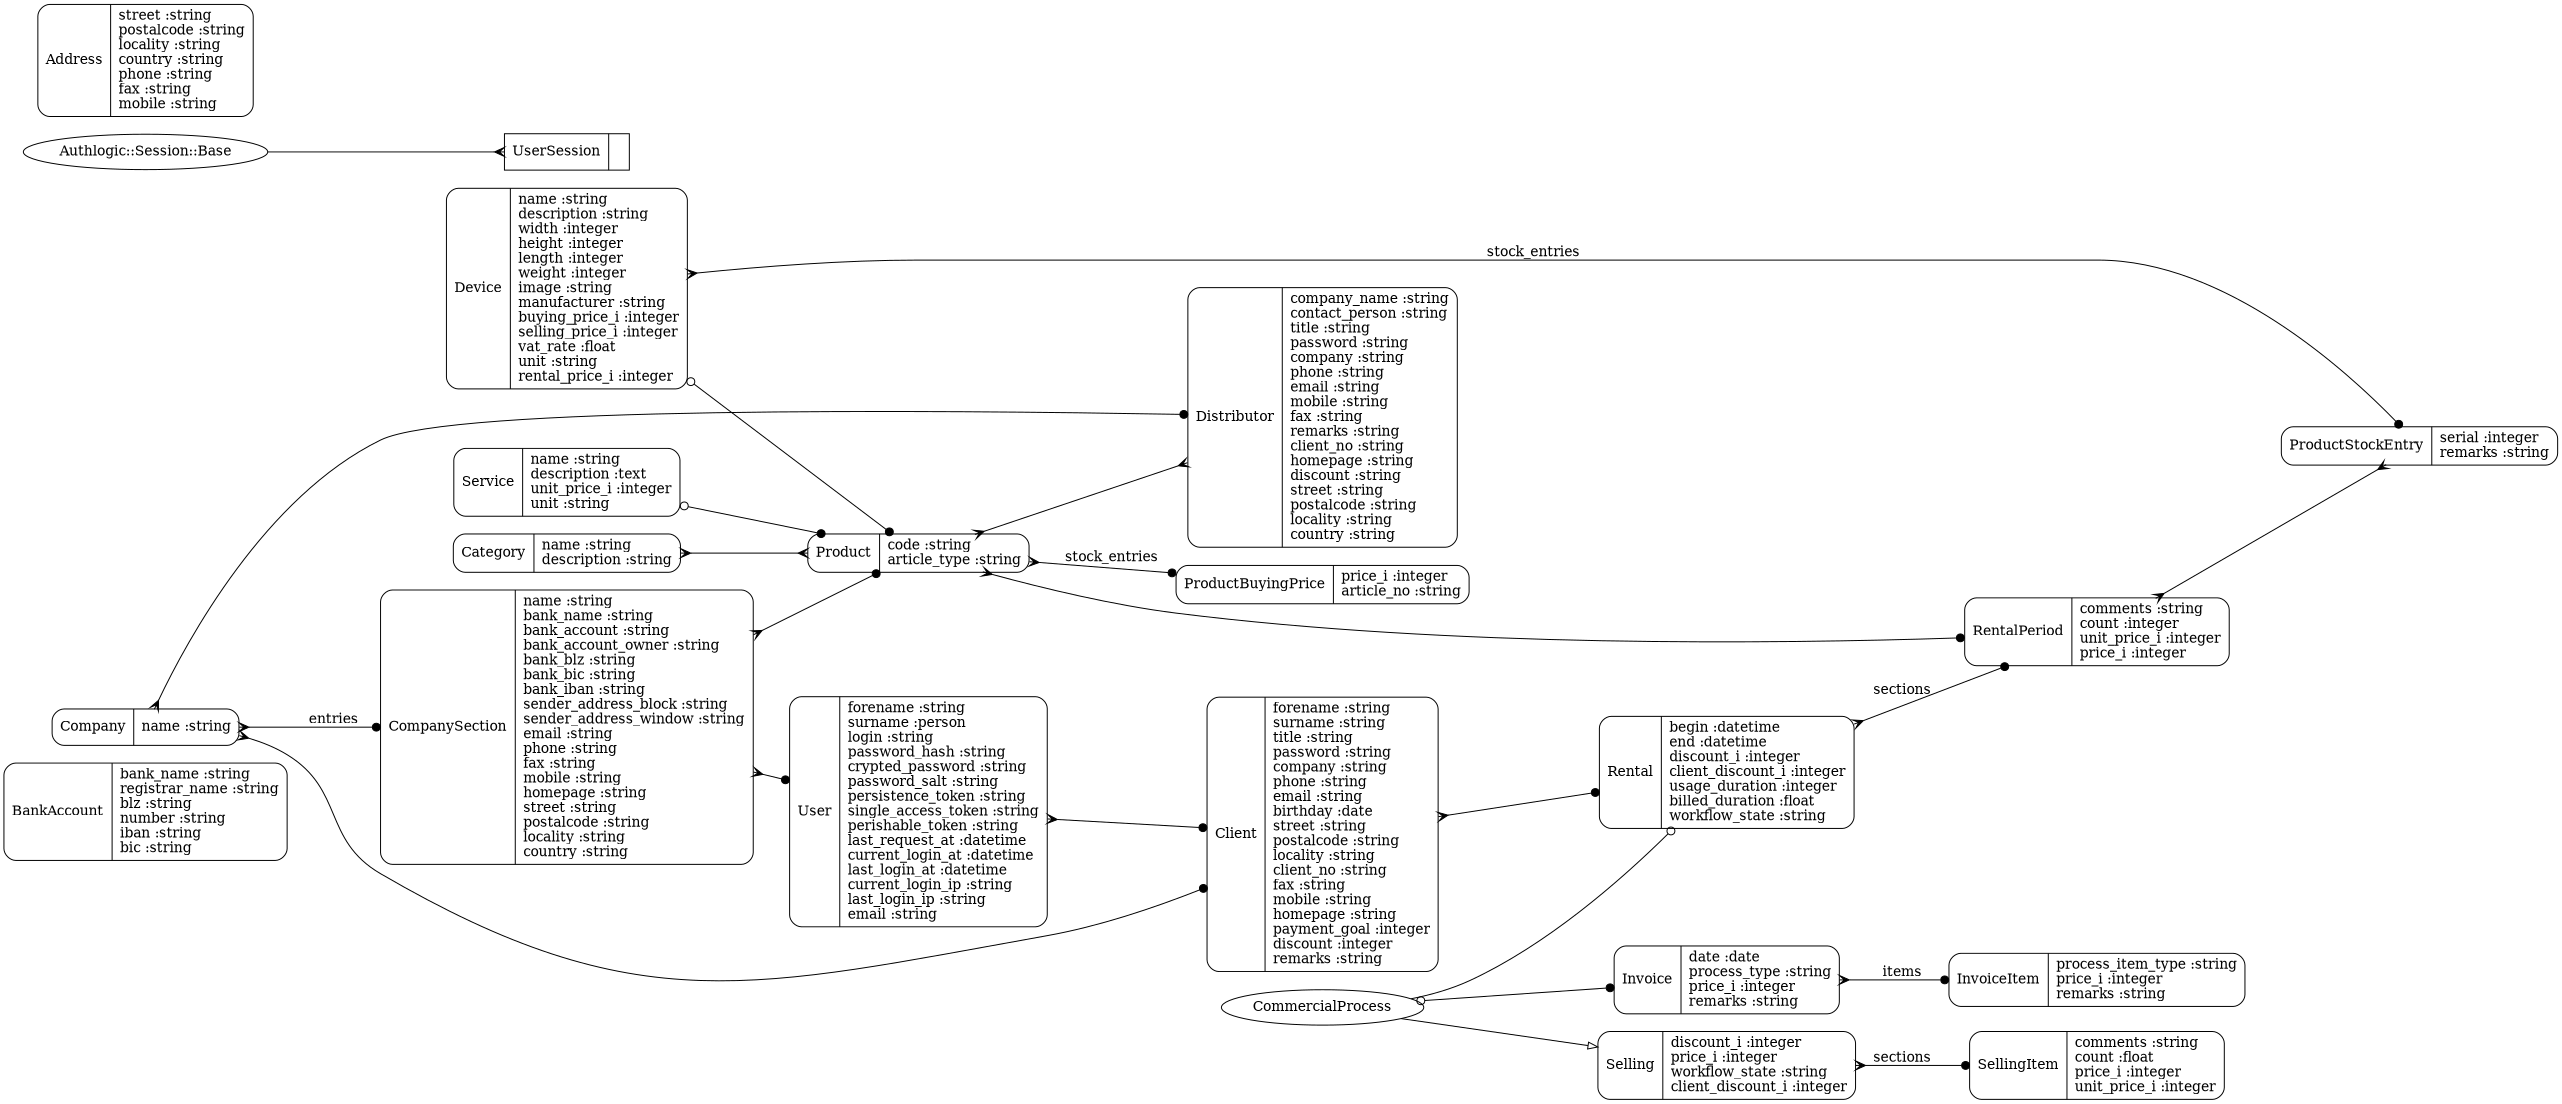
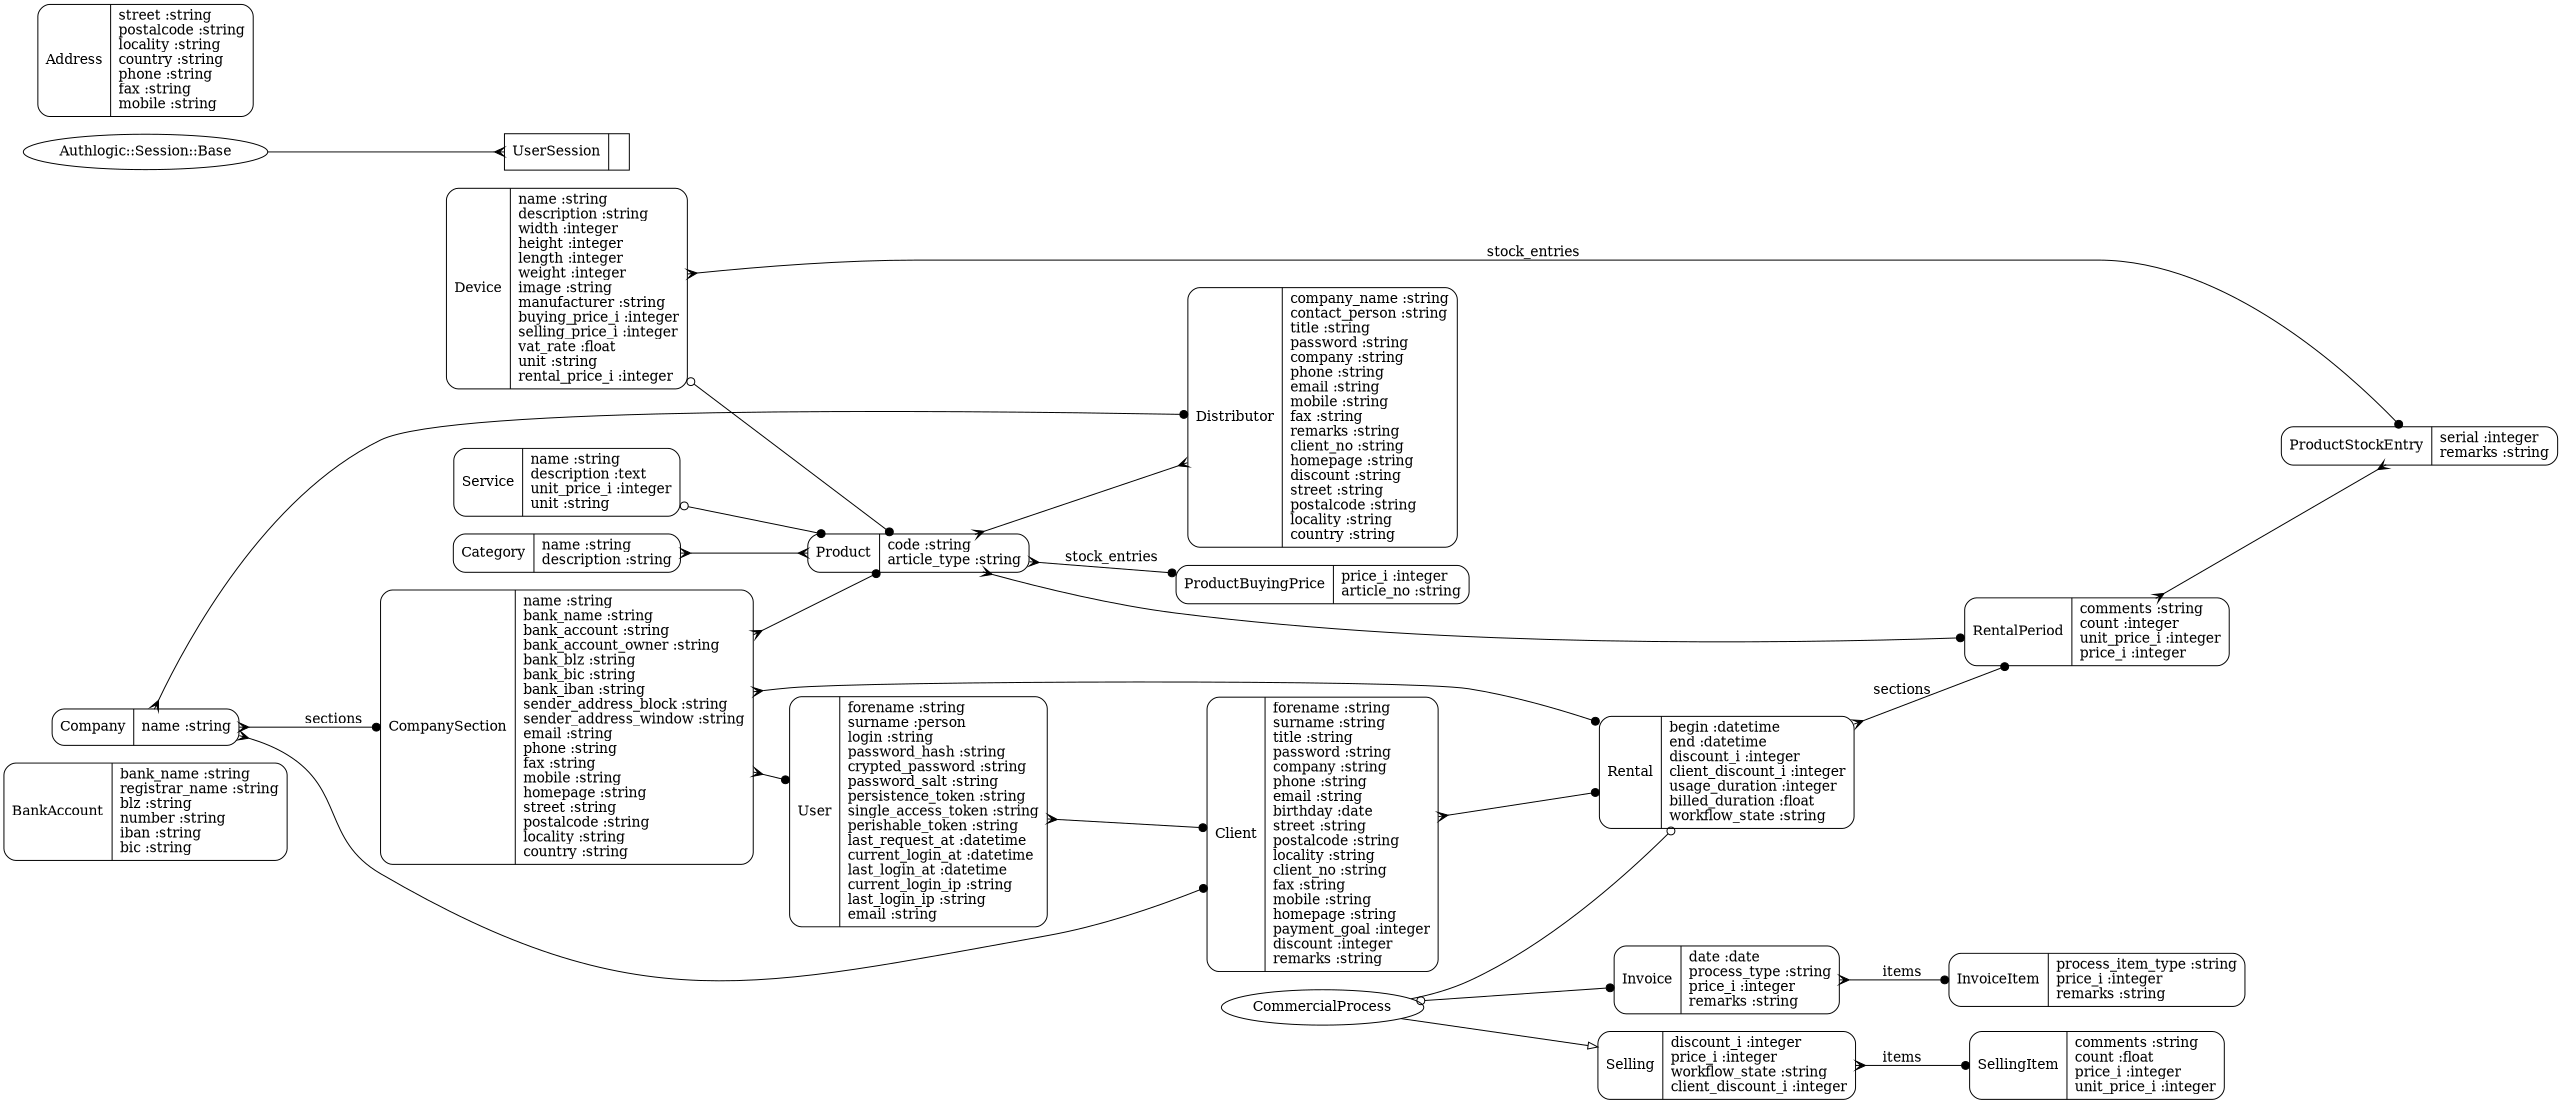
edge "CompanySection" -- "Rental": added
edge "Company" -- "CompanySection": label "entries" -> "sections"
edge "Selling" -- "SellingItem": label "sections" -> "items"
